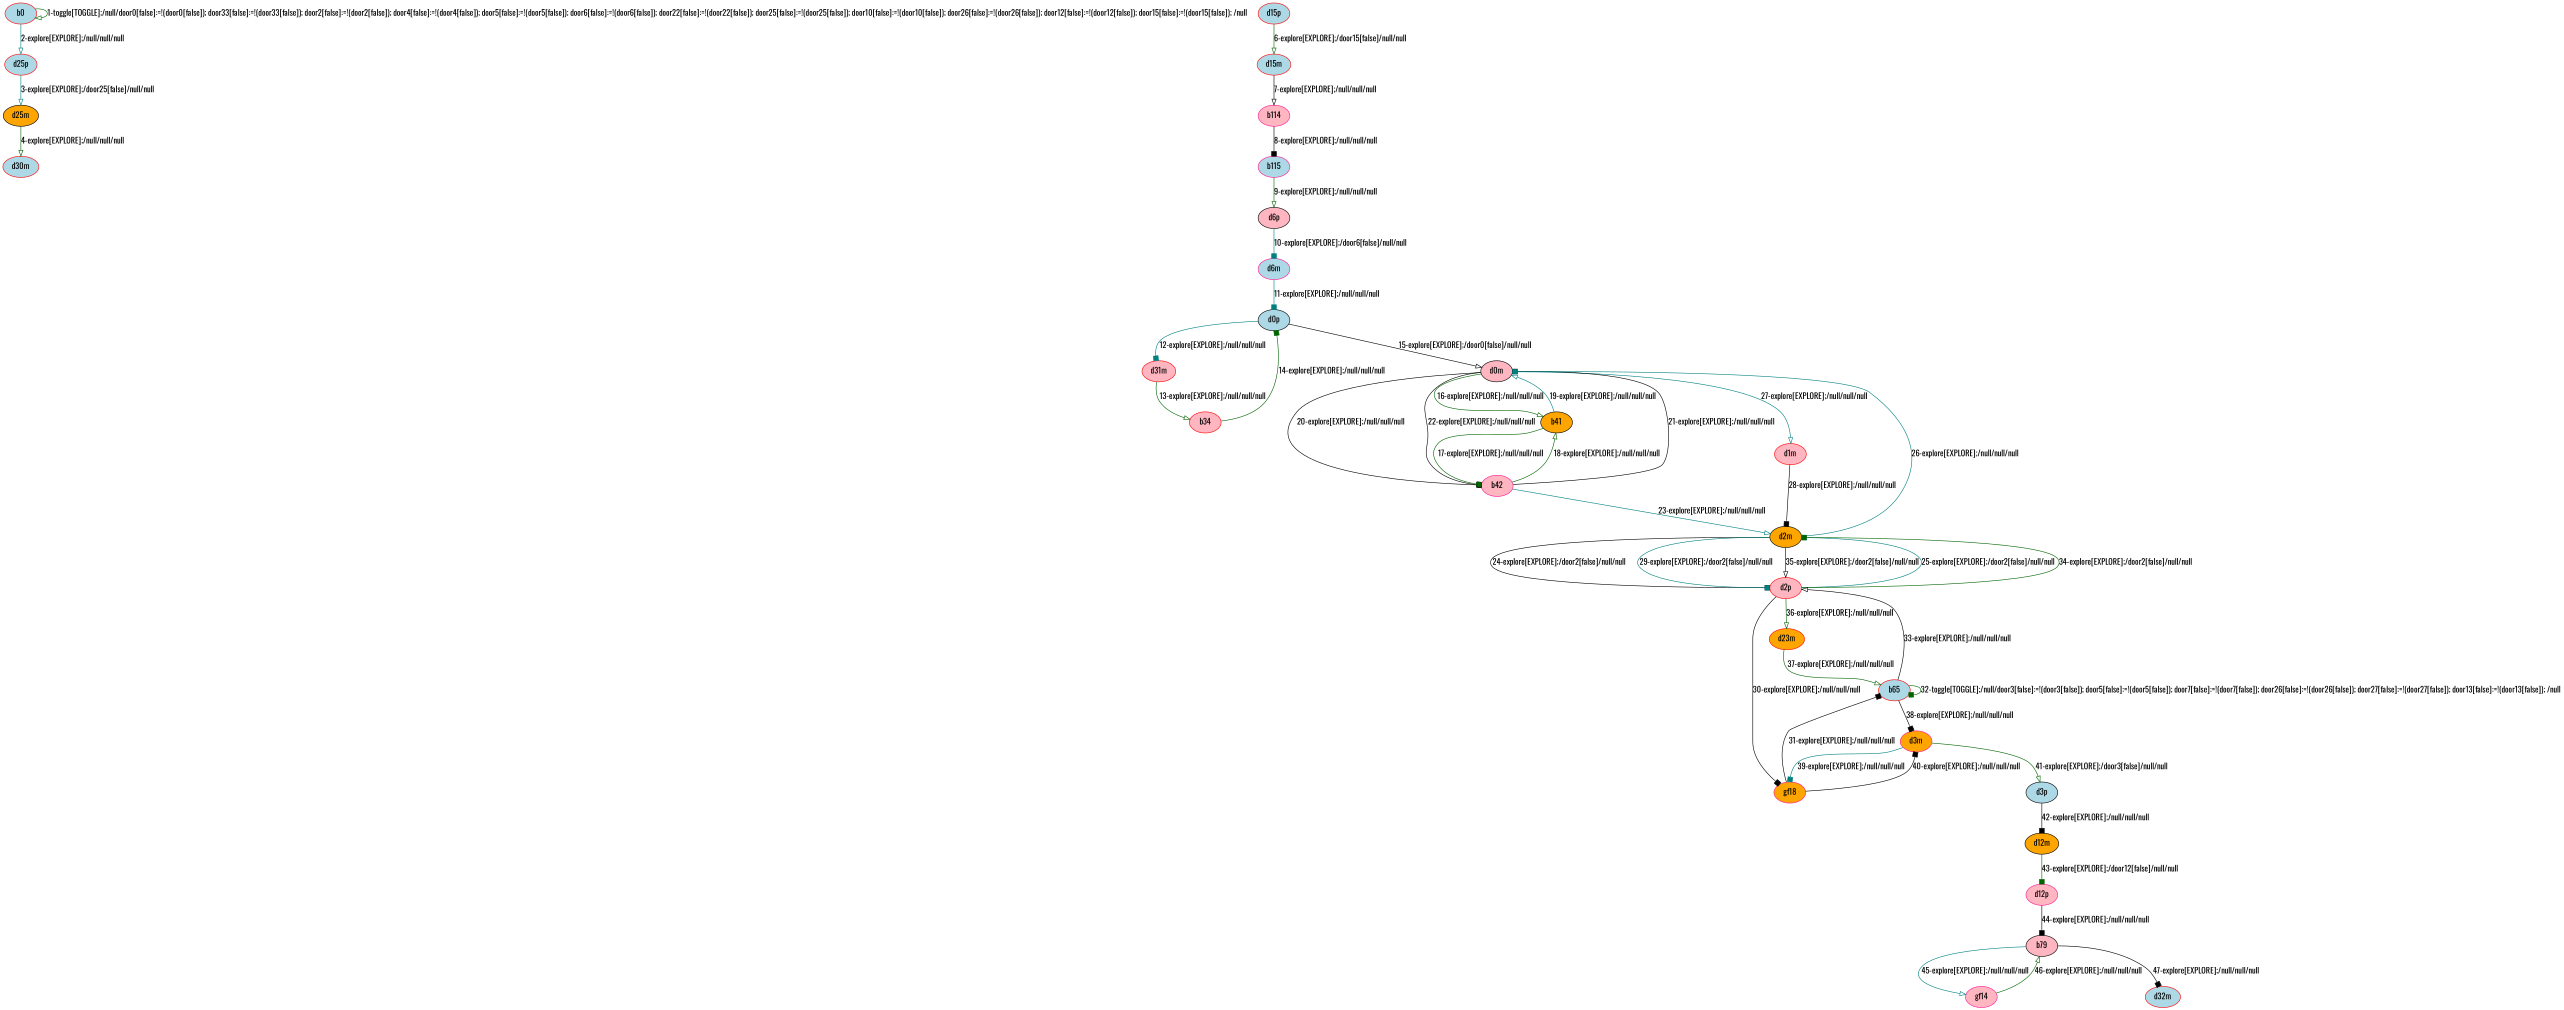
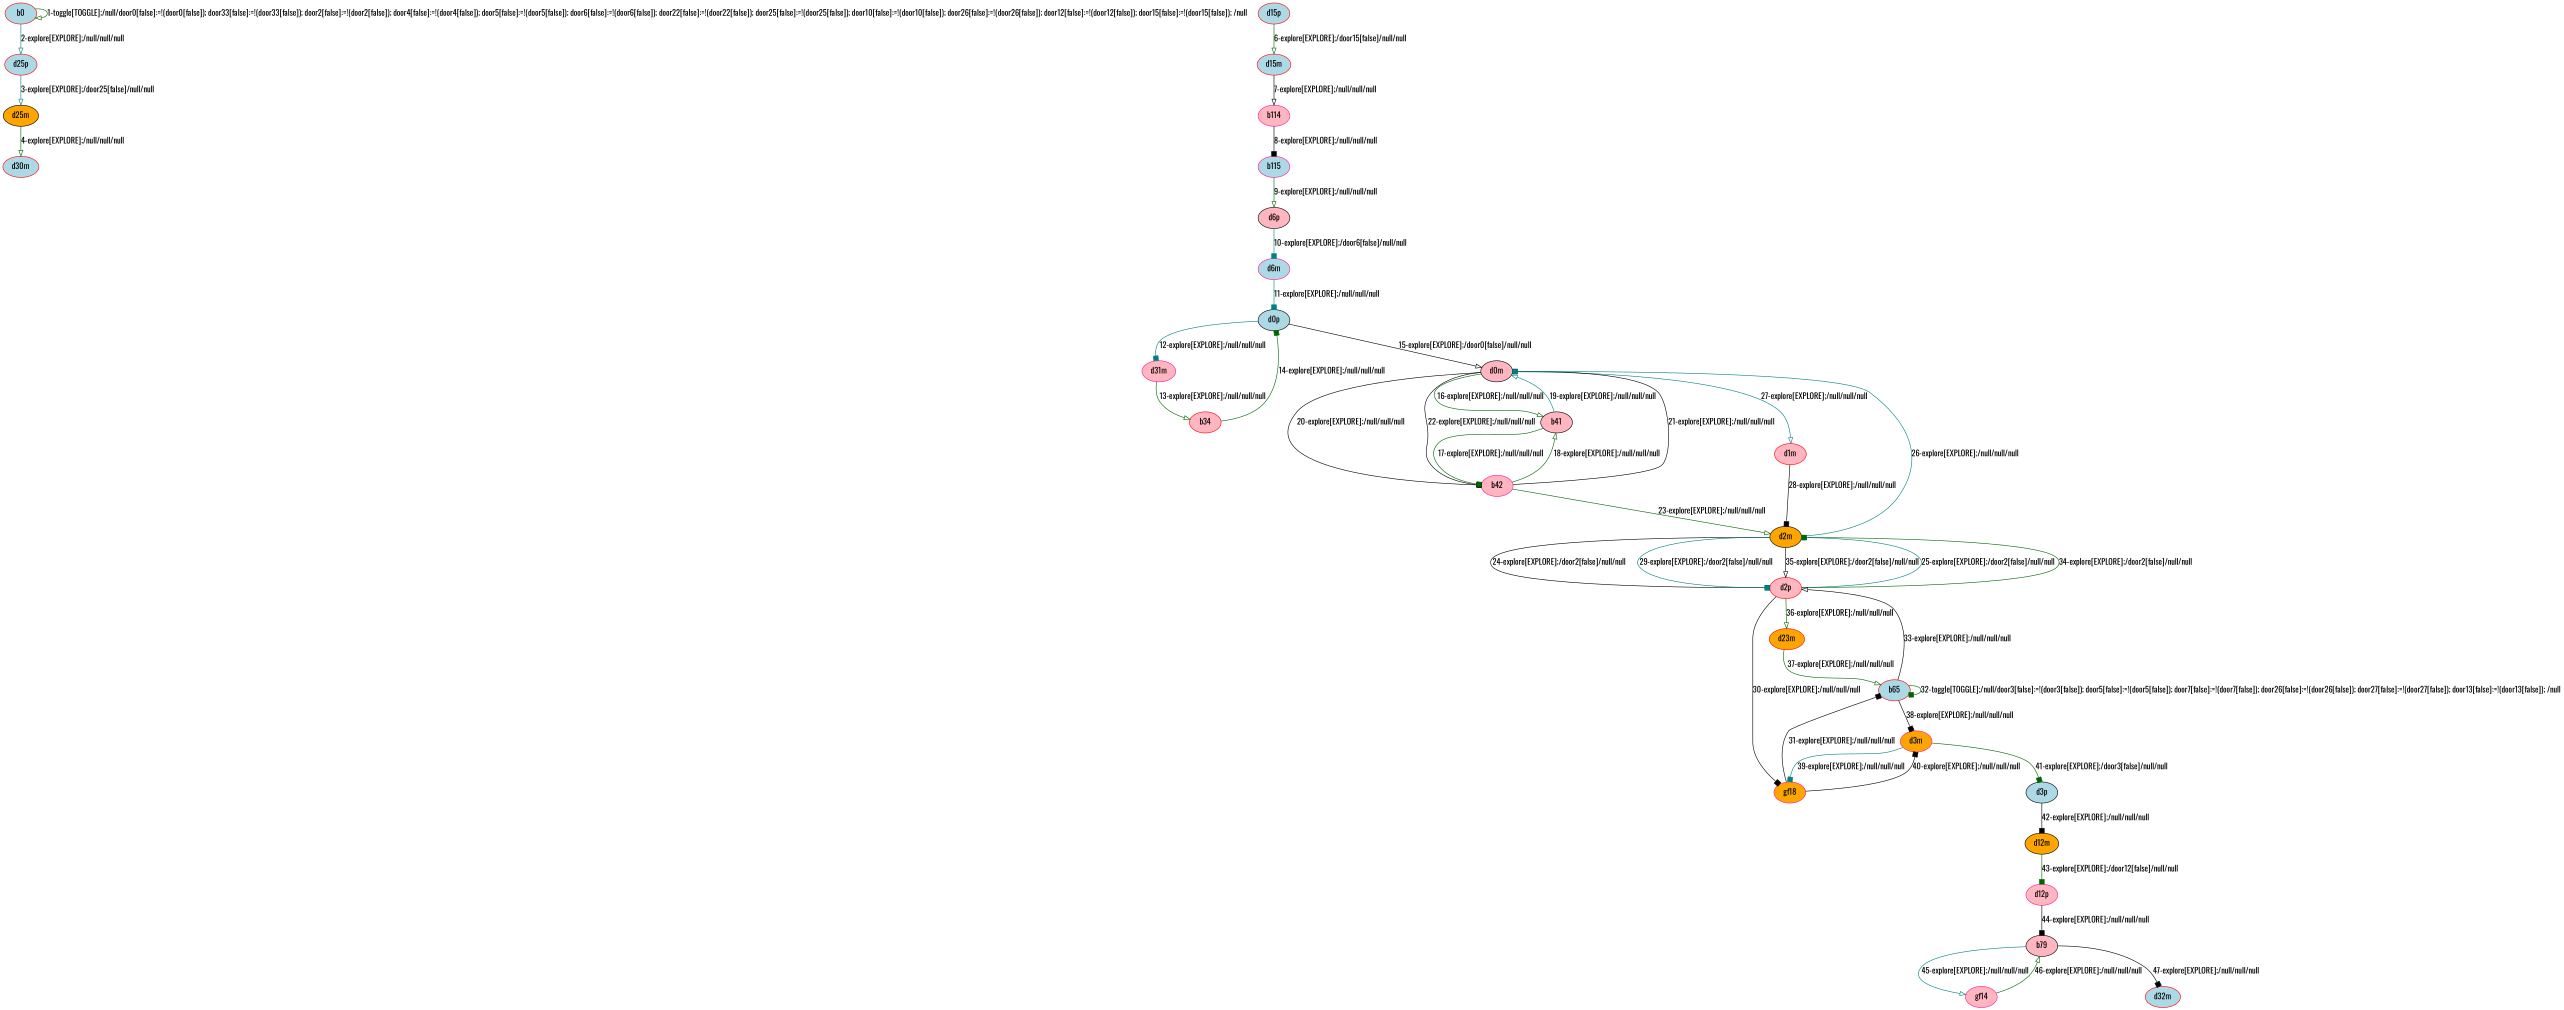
node "d31m": color red -> deeppink
node "b41": fillcolor orange -> lightpink
edge "b42" -> "d2m": color teal -> darkgreen
edge "d3m" -> "d3p": arrowhead onormal -> box
